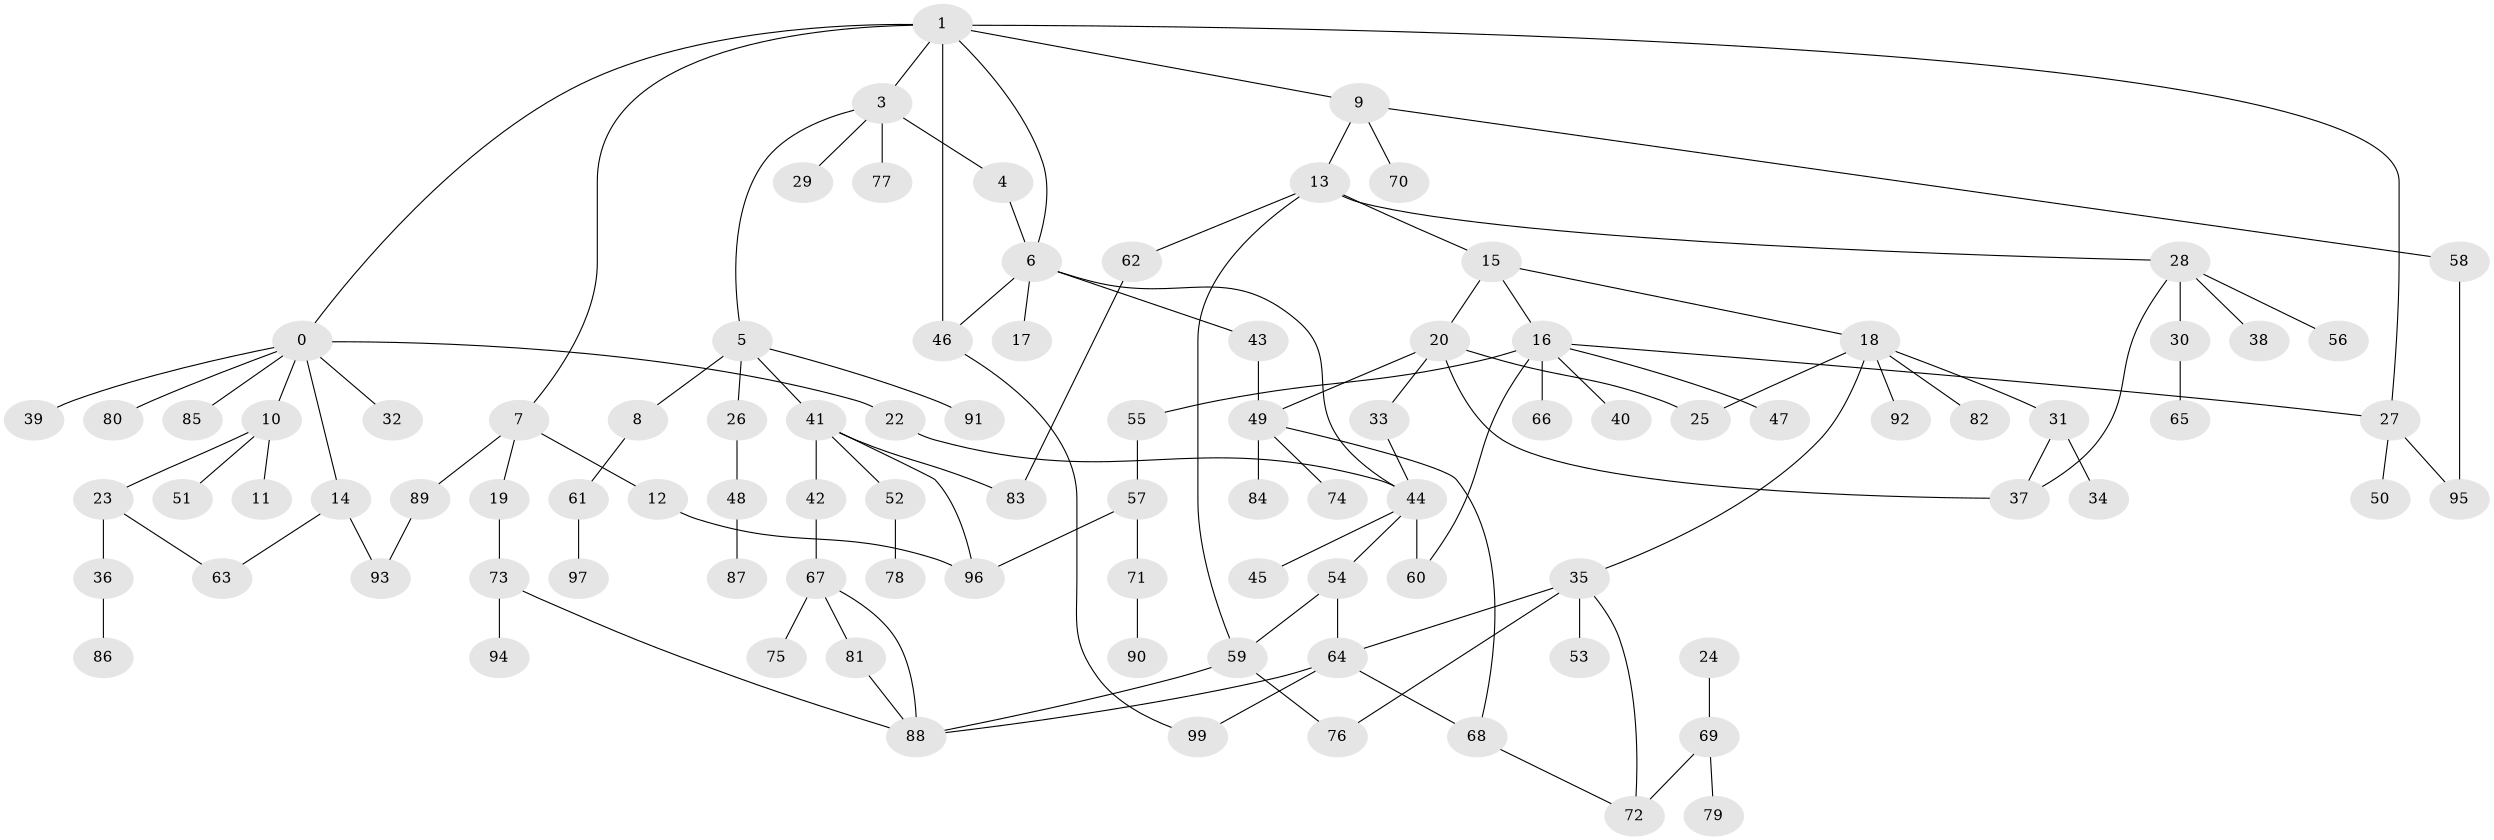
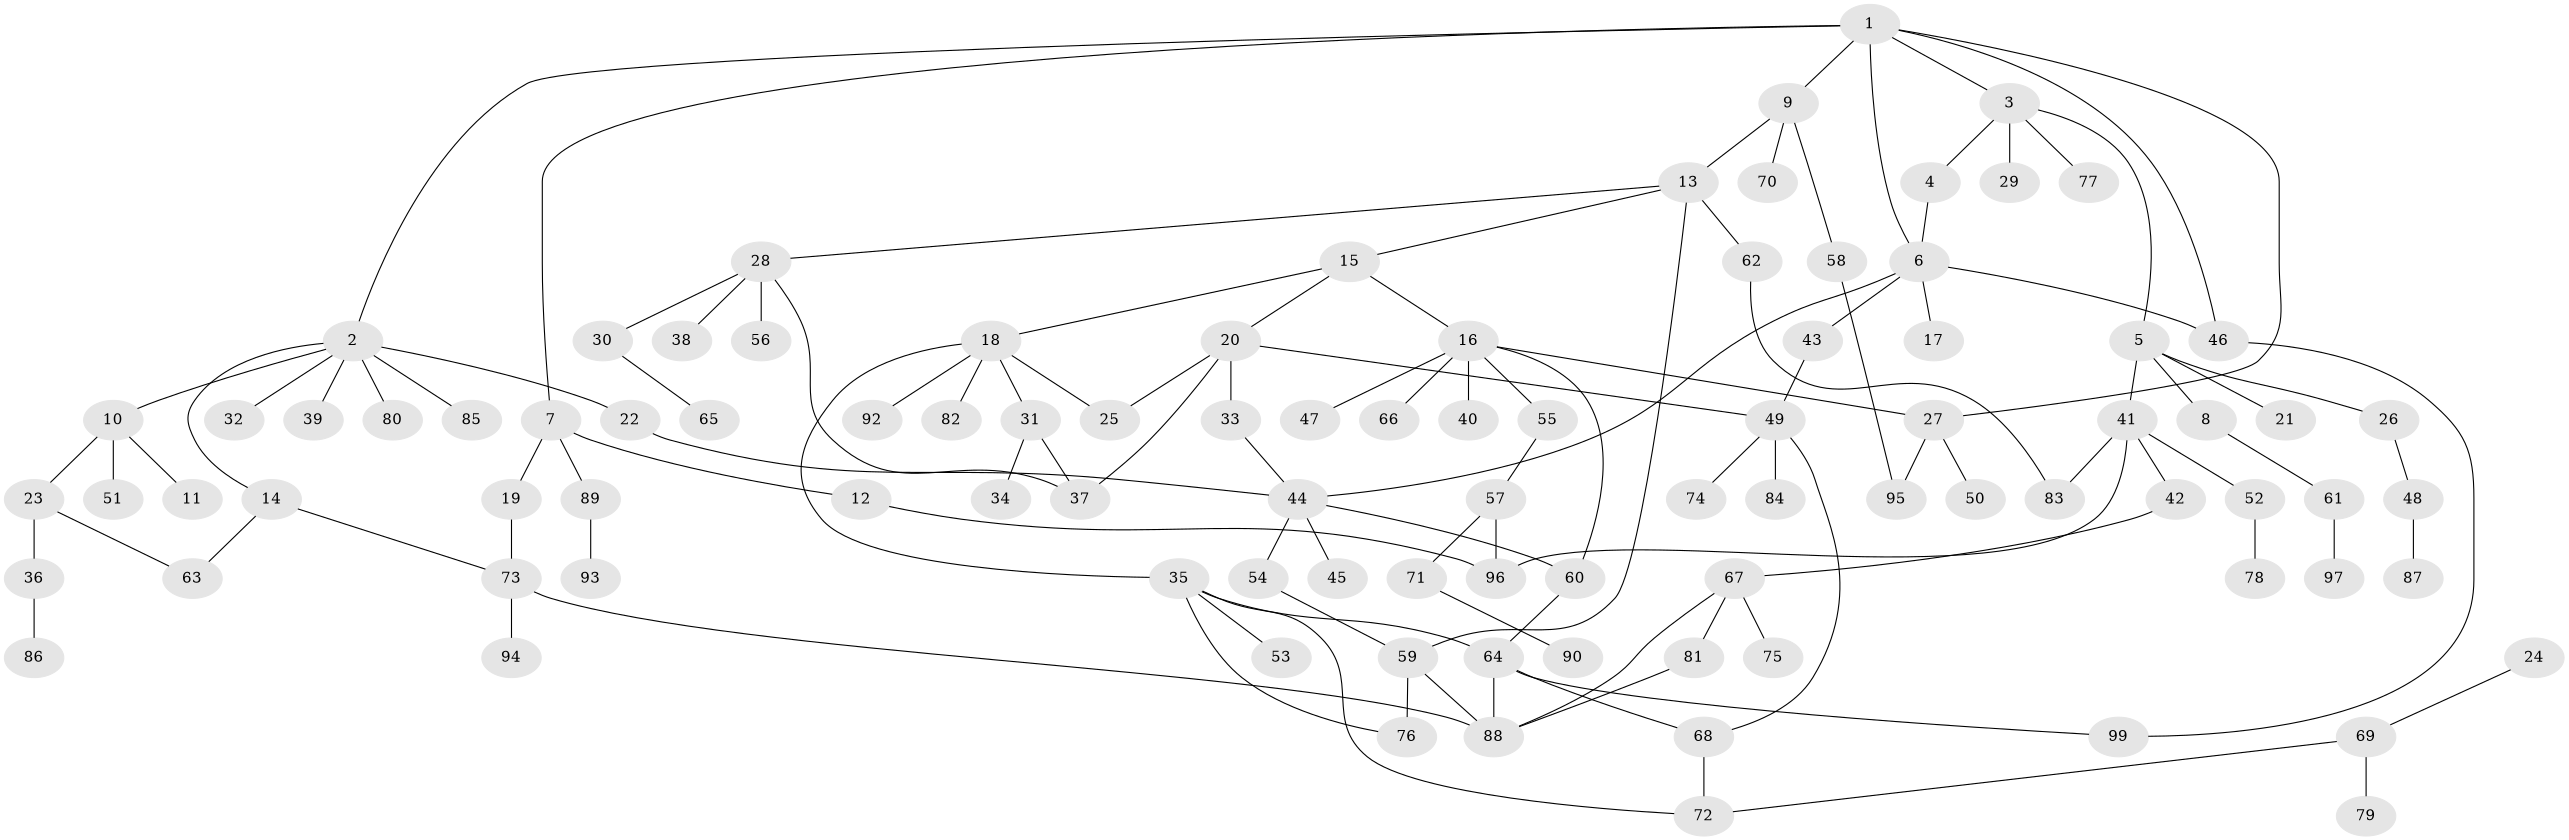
node "0": label "0" -> "2"
node "91": label "91" -> "21"
edge "14" -- "93": now "14" -- "73"
edge "54" -- "64": now "60" -- "64"
